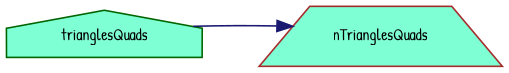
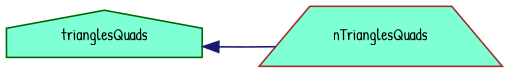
edge "trianglesQuads" -> "nTrianglesQuads": reversed
